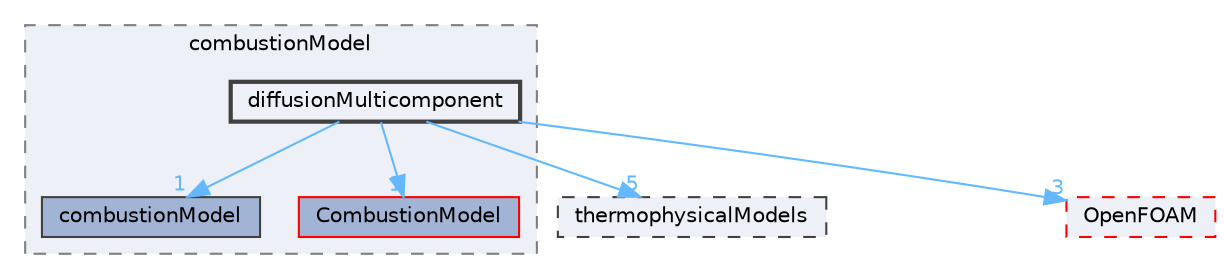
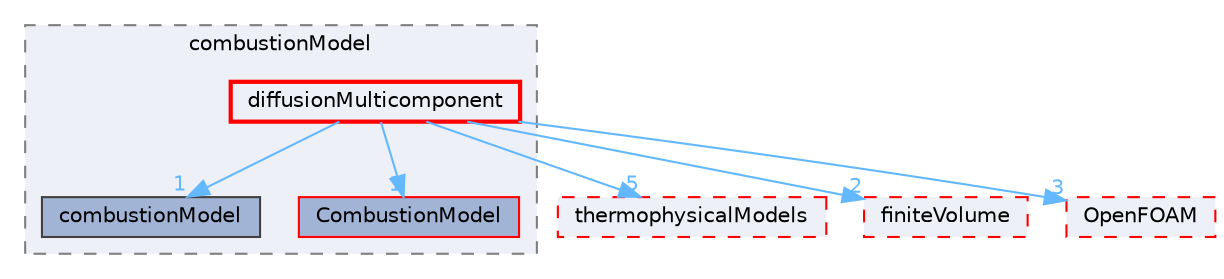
node "diffusionMulticomponent": color grey25 -> red
node "thermophysicalModels": color grey25 -> red
node "finiteVolume": added
